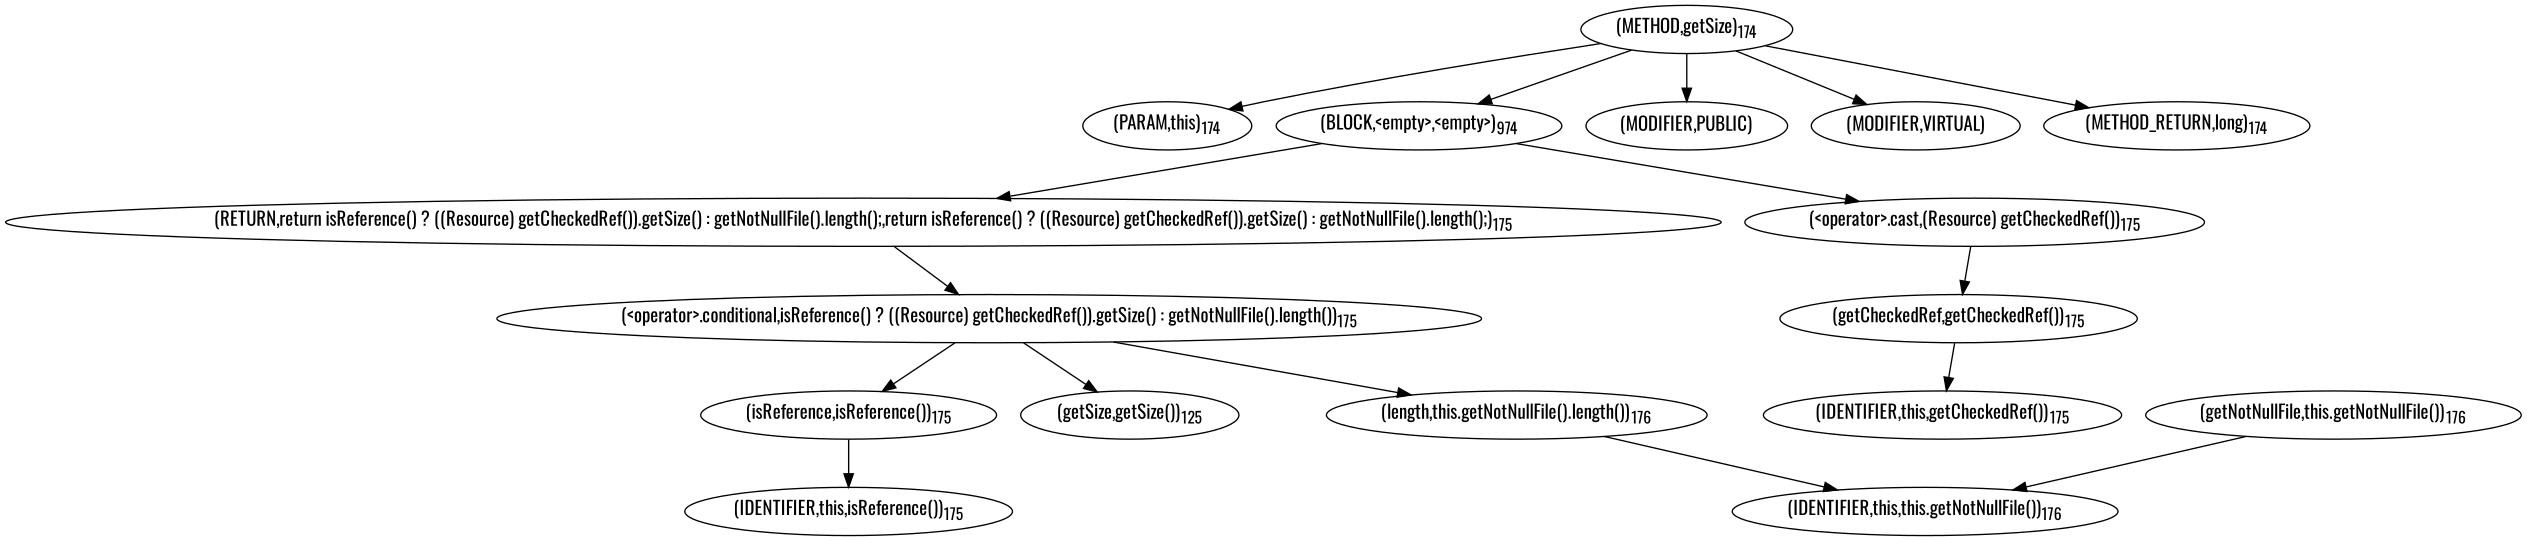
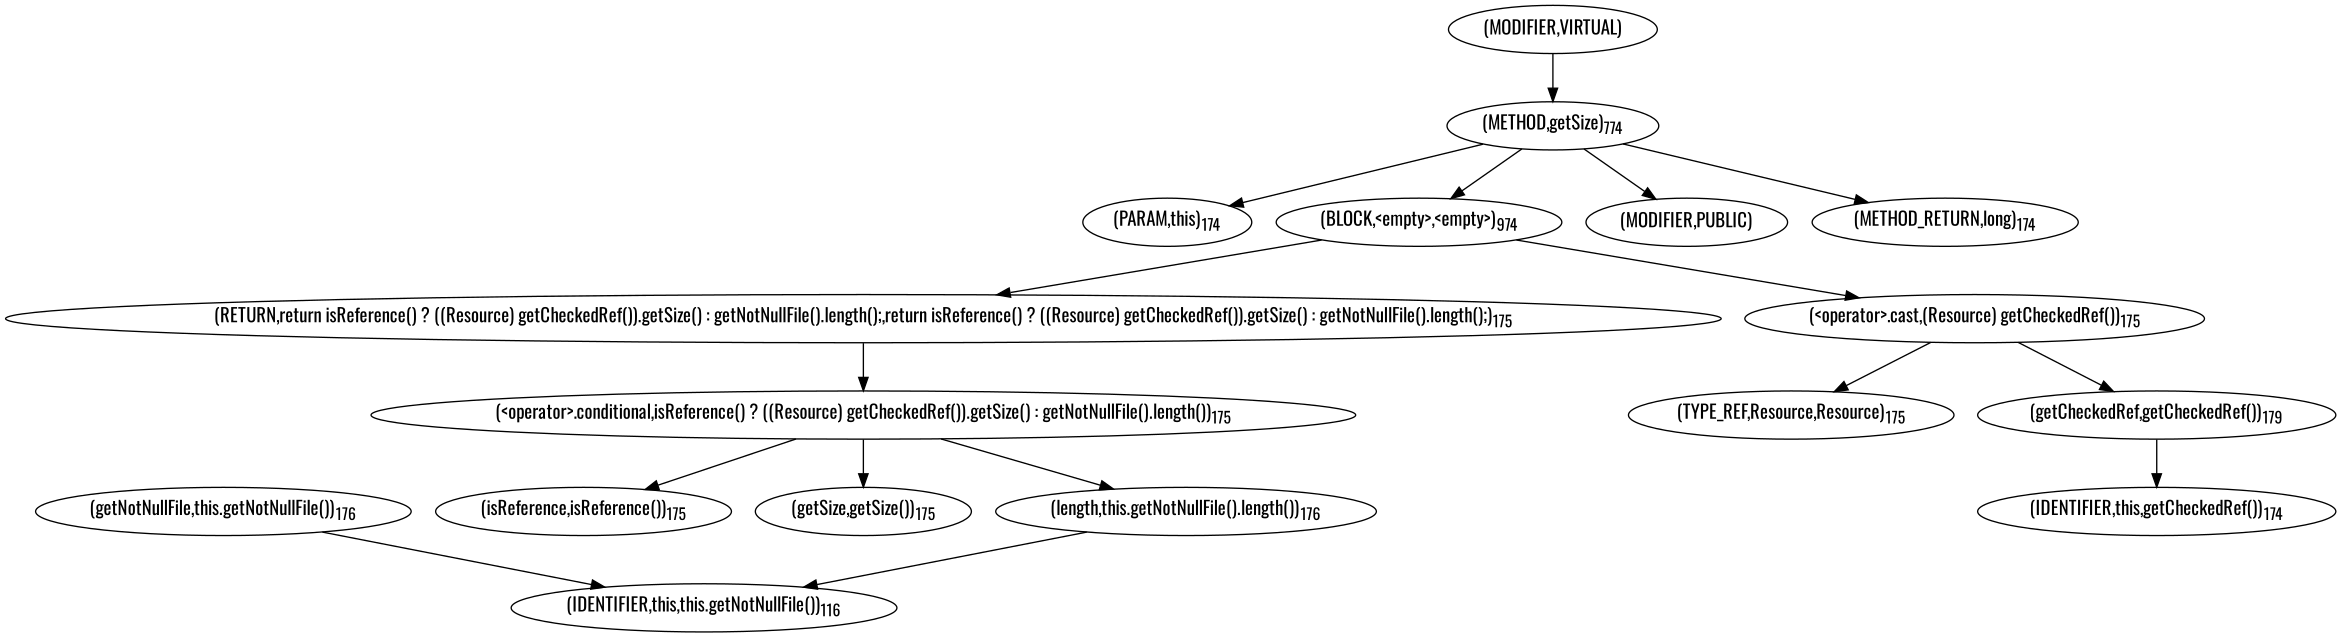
node "(METHOD,getSize)": text "174" -> "774"
edge "(METHOD,getSize)" -> "(MODIFIER,VIRTUAL)": reversed
node "(getCheckedRef,getCheckedRef())": text "175" -> "179"
node "(getSize,getSize())": text "125" -> "175"
node "(IDENTIFIER,this,getCheckedRef())": text "175" -> "174"
node "(TYPE_REF,Resource,Resource)": added
node "(IDENTIFIER,this,this.getNotNullFile())": text "176" -> "116"
node "(IDENTIFIER,this,isReference())": removed
